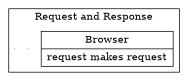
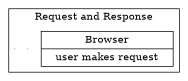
node "Browser": text "request makes request" -> "user makes request"
